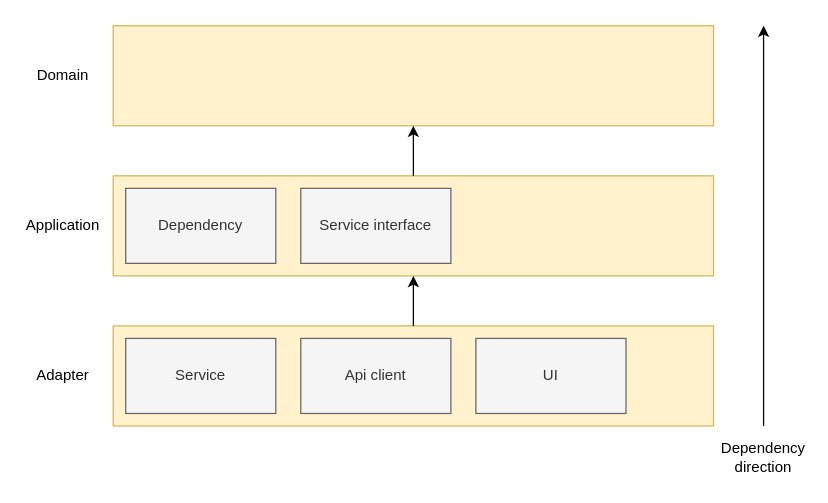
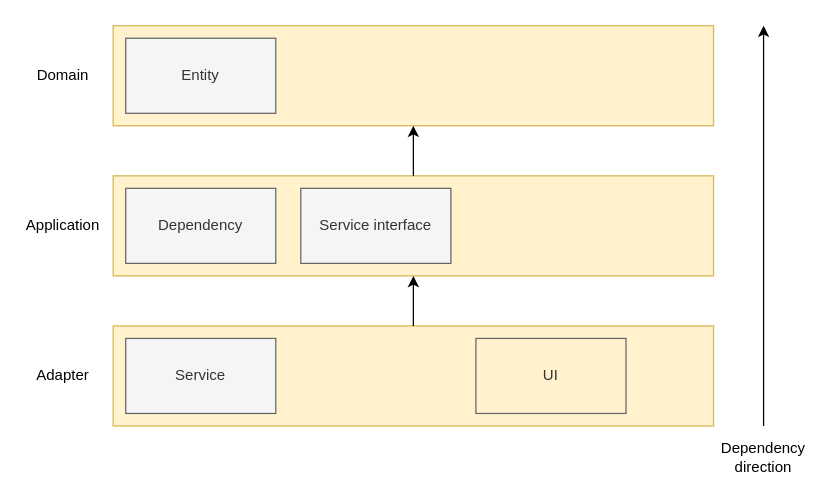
node "Entity": added
node "Api client": removed
node "UI": fillcolor #f5f5f5 -> #fff2cc
